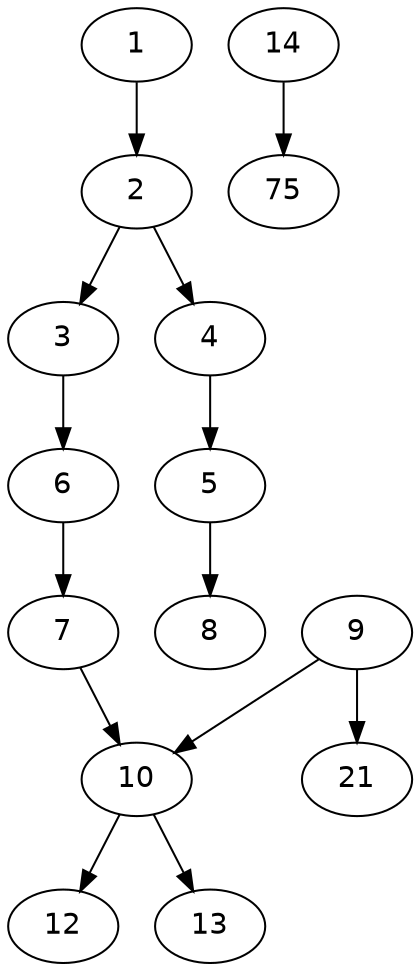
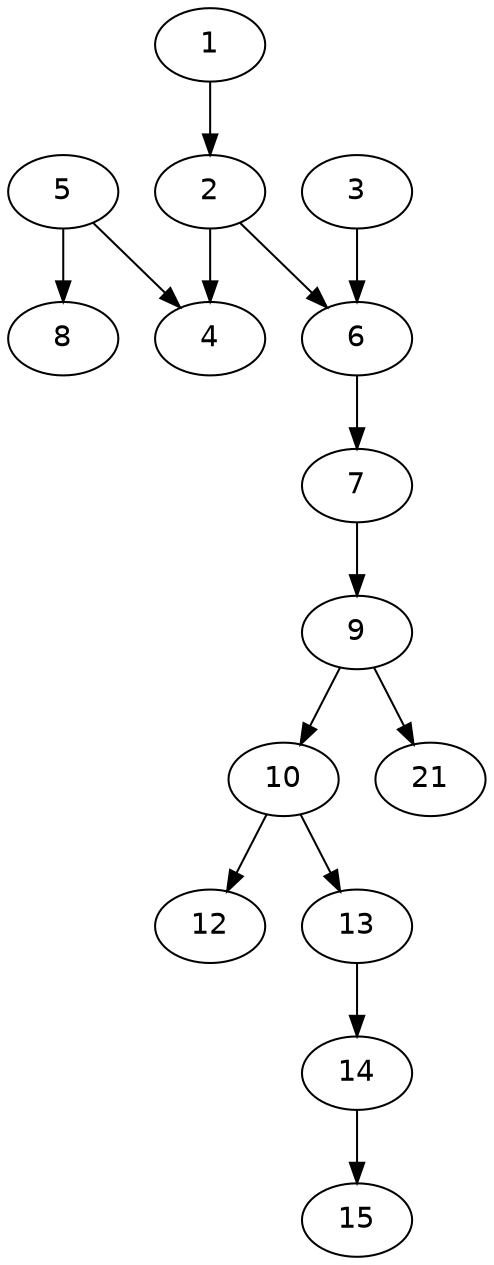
node "75": label "75" -> "15"
edge "2" -> "3": now "2" -> "6"
edge "4" -> "5": reversed
edge "7" -> "10": now "7" -> "9"
edge "13" -> "14": added
